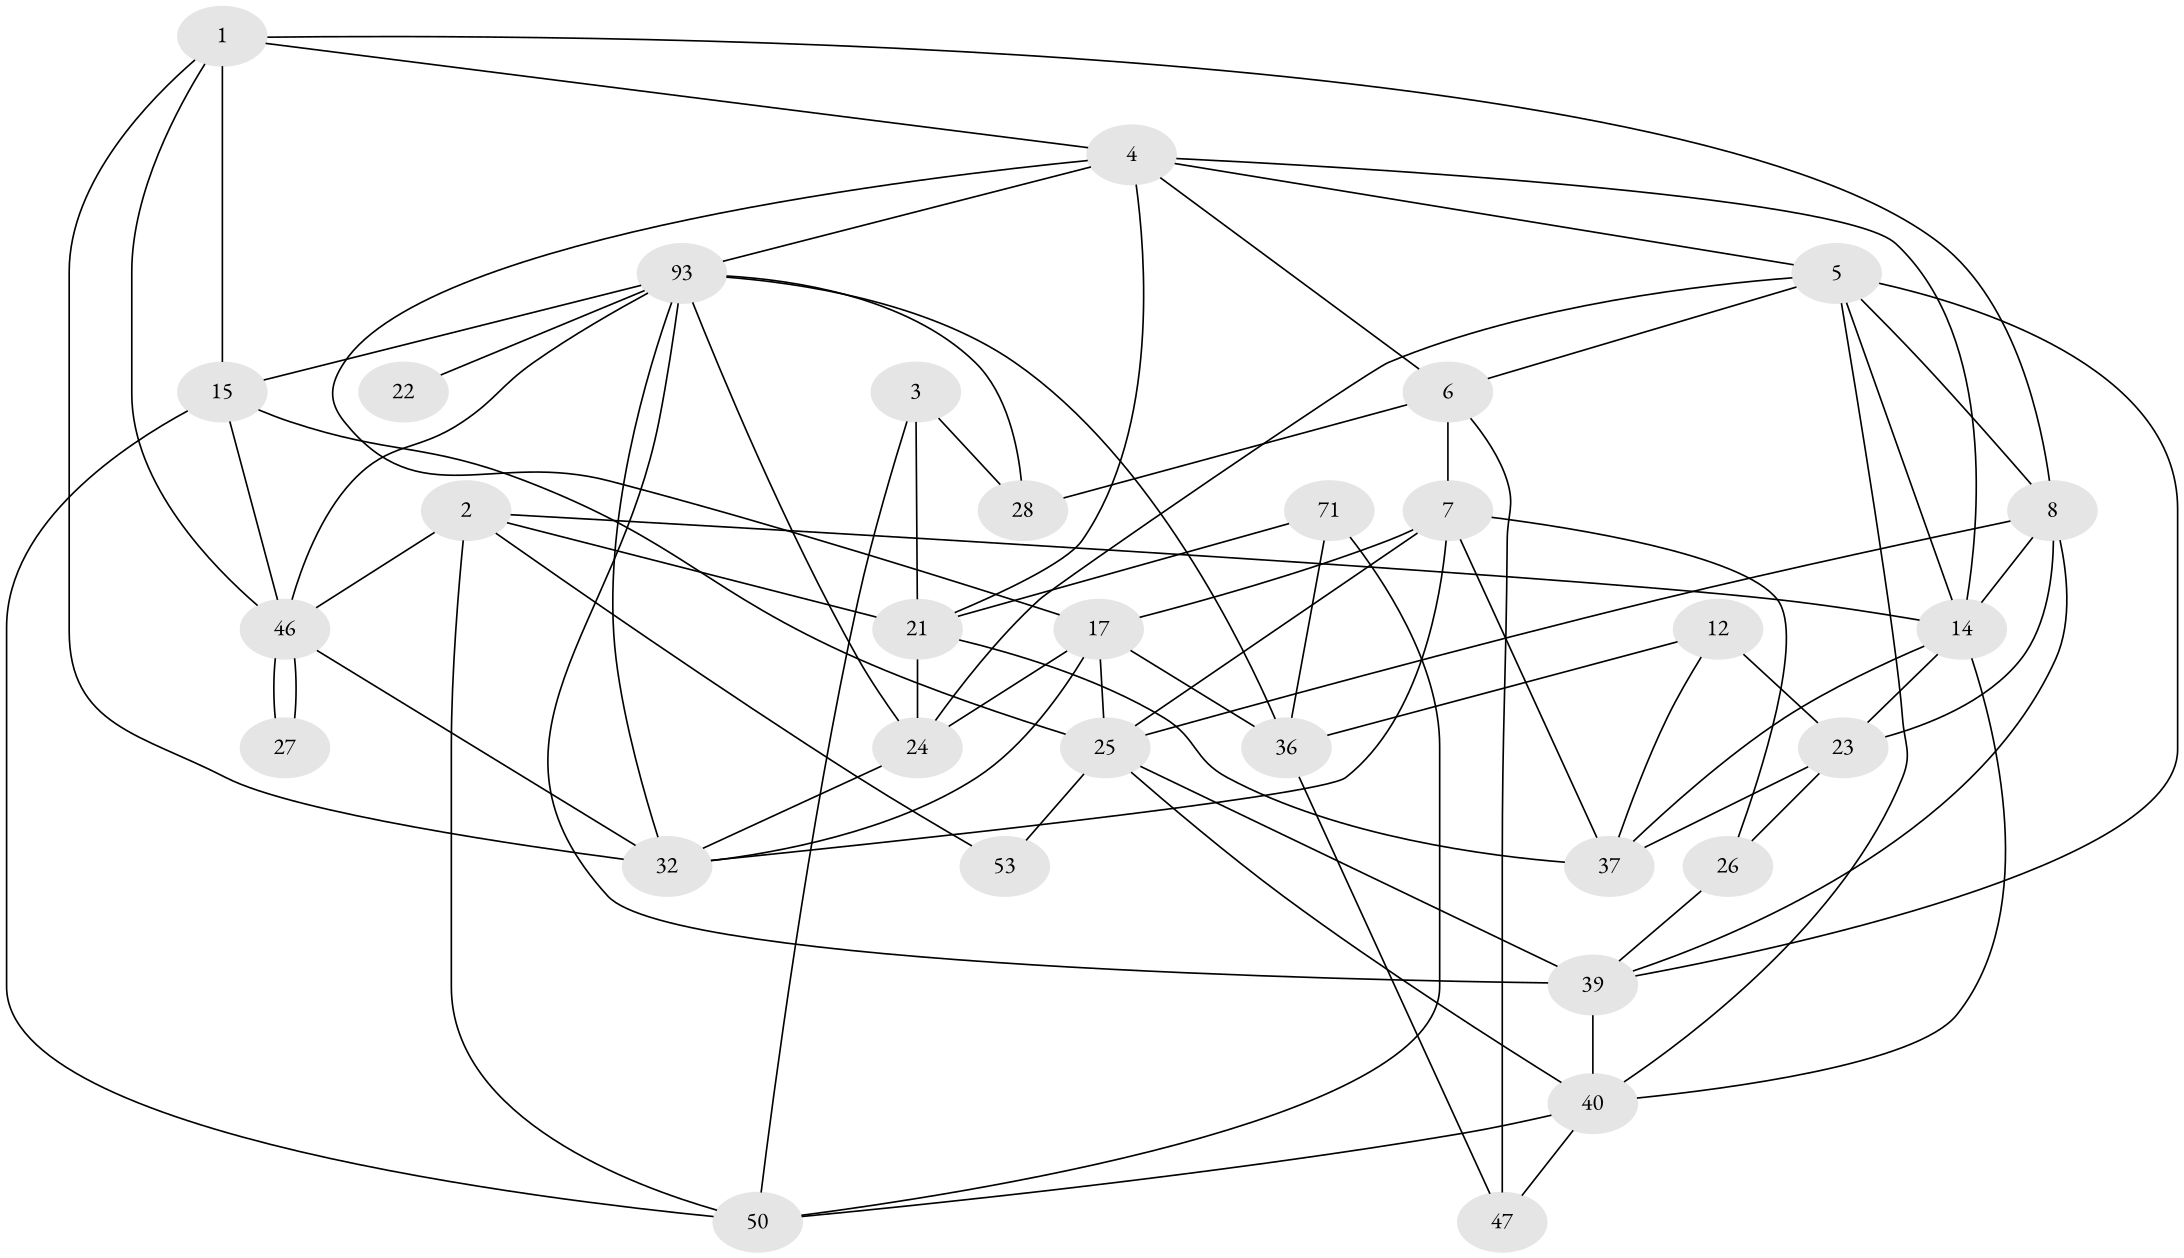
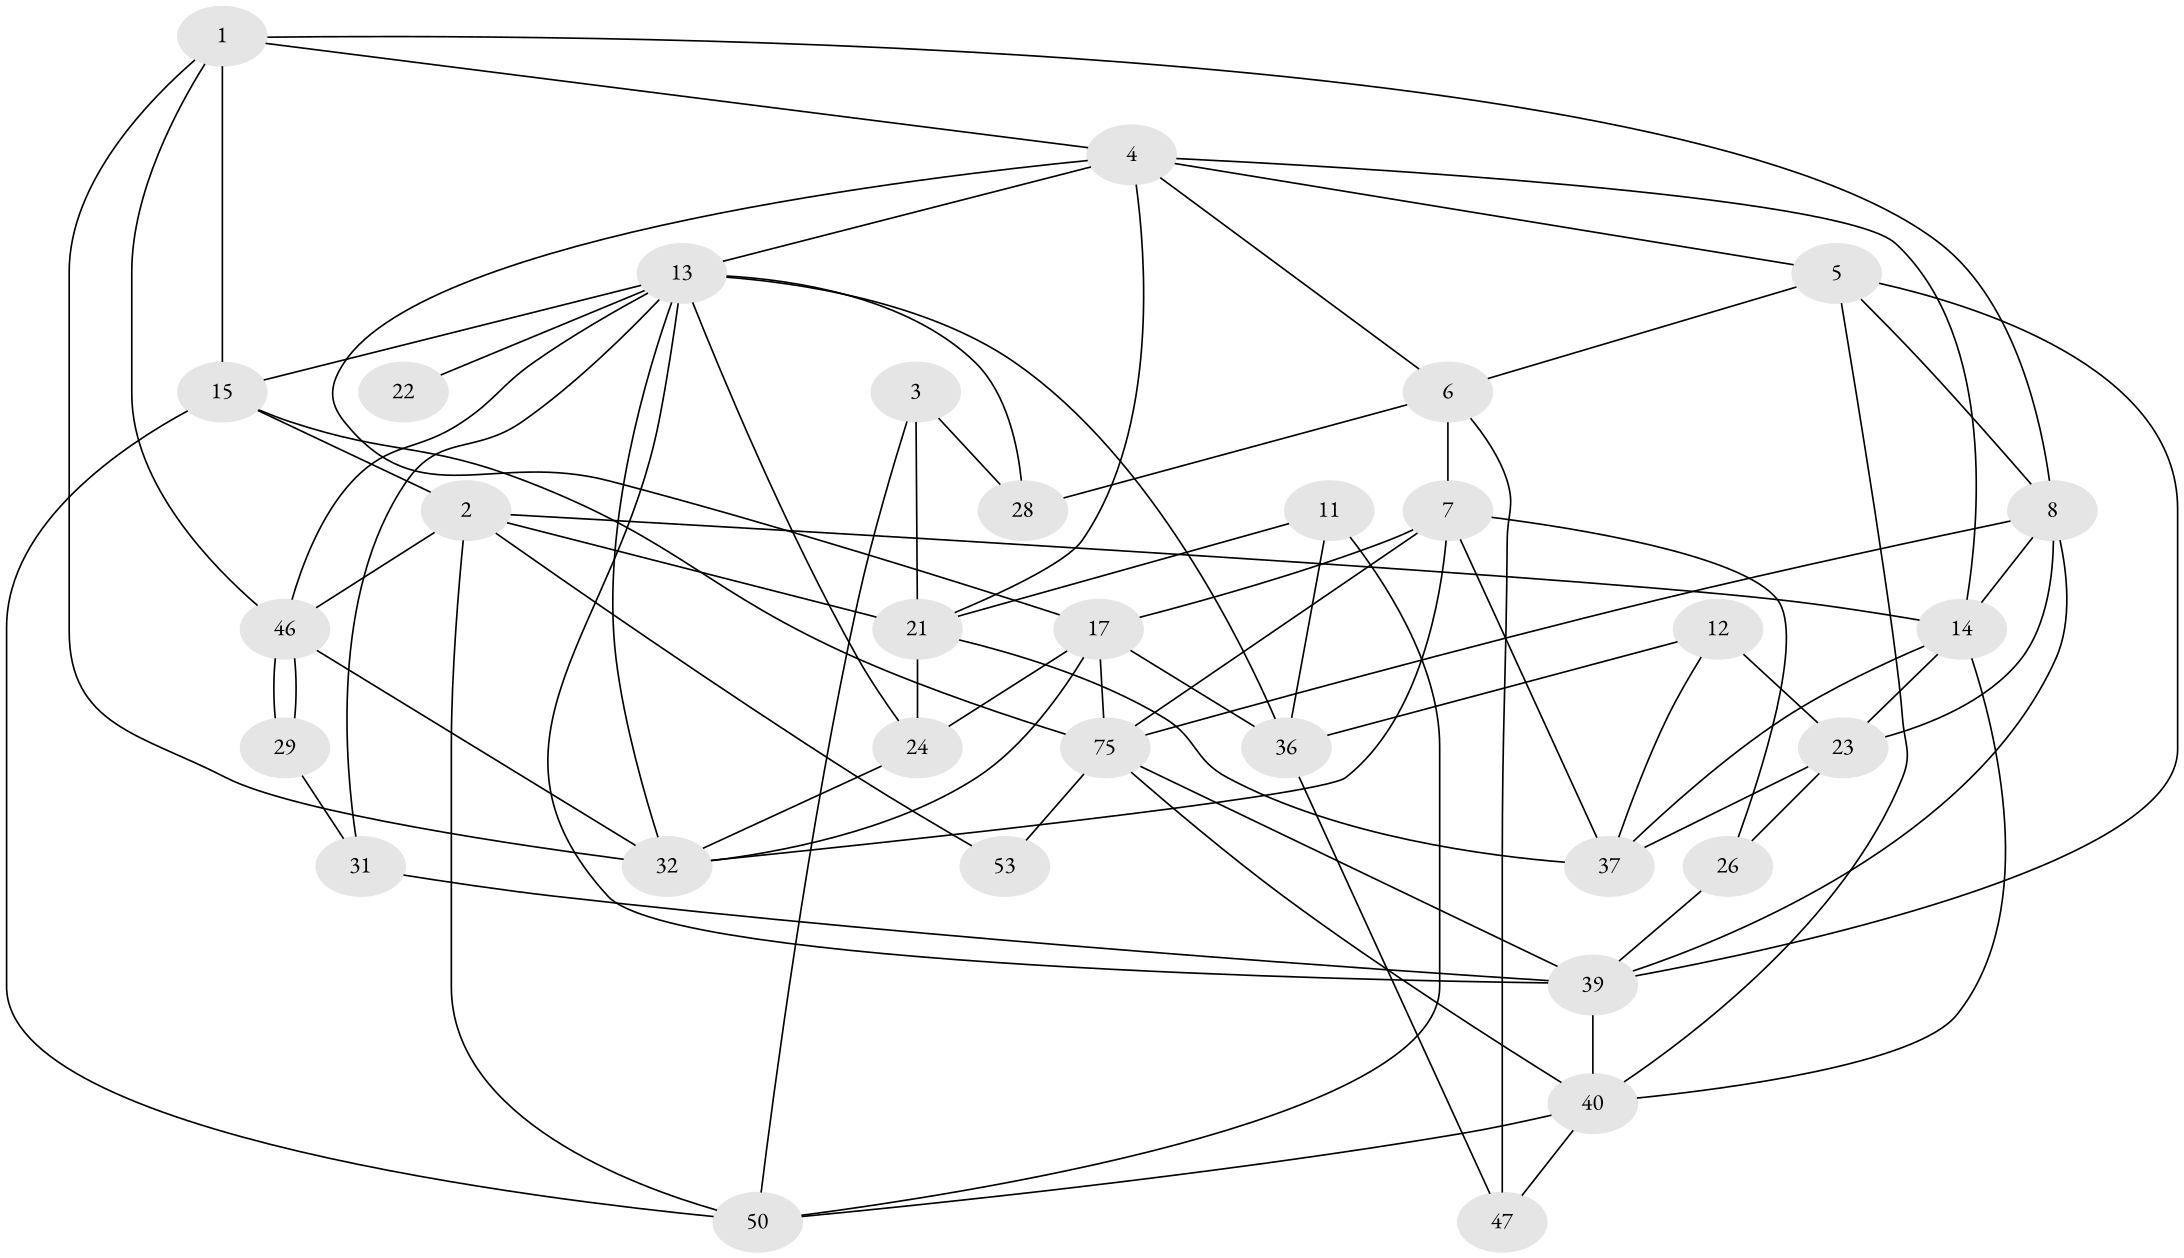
node "93": label "93" -> "13"
edge "5" -- "24": removed
edge "5" -- "14": removed
edge "15" -- "46": now "15" -- "2"
node "71": label "71" -> "11"
node "27": label "27" -> "29"
node "25": label "25" -> "75"
node "31": added
